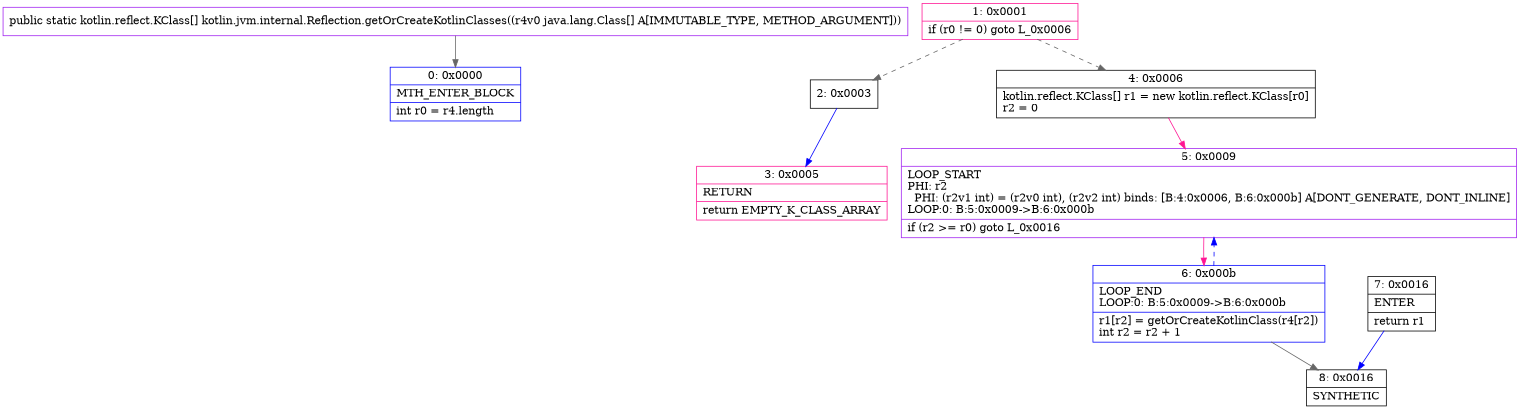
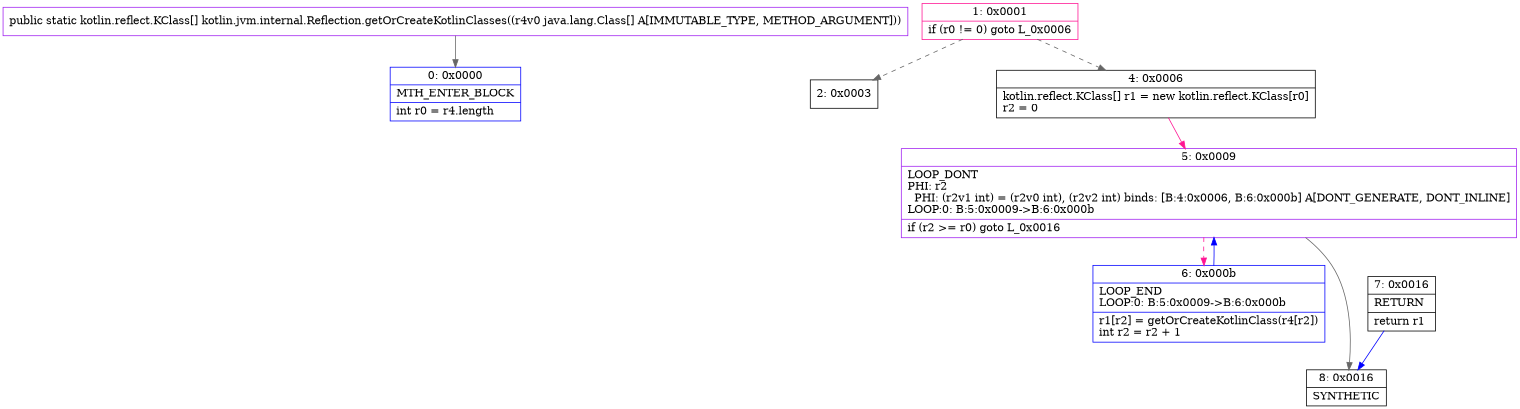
node "5: 0x0009": text "LOOP_START" -> "LOOP_DONT"
node "3: 0x0005": removed
edge "5: 0x0009" -> "6: 0x000b": style solid -> dashed
edge "6: 0x000b" -> "5: 0x0009": style dashed -> solid
node "7: 0x0016": text "ENTER" -> "RETURN"
edge "6: 0x000b" -> "8: 0x0016": now "5: 0x0009" -> "8: 0x0016"
